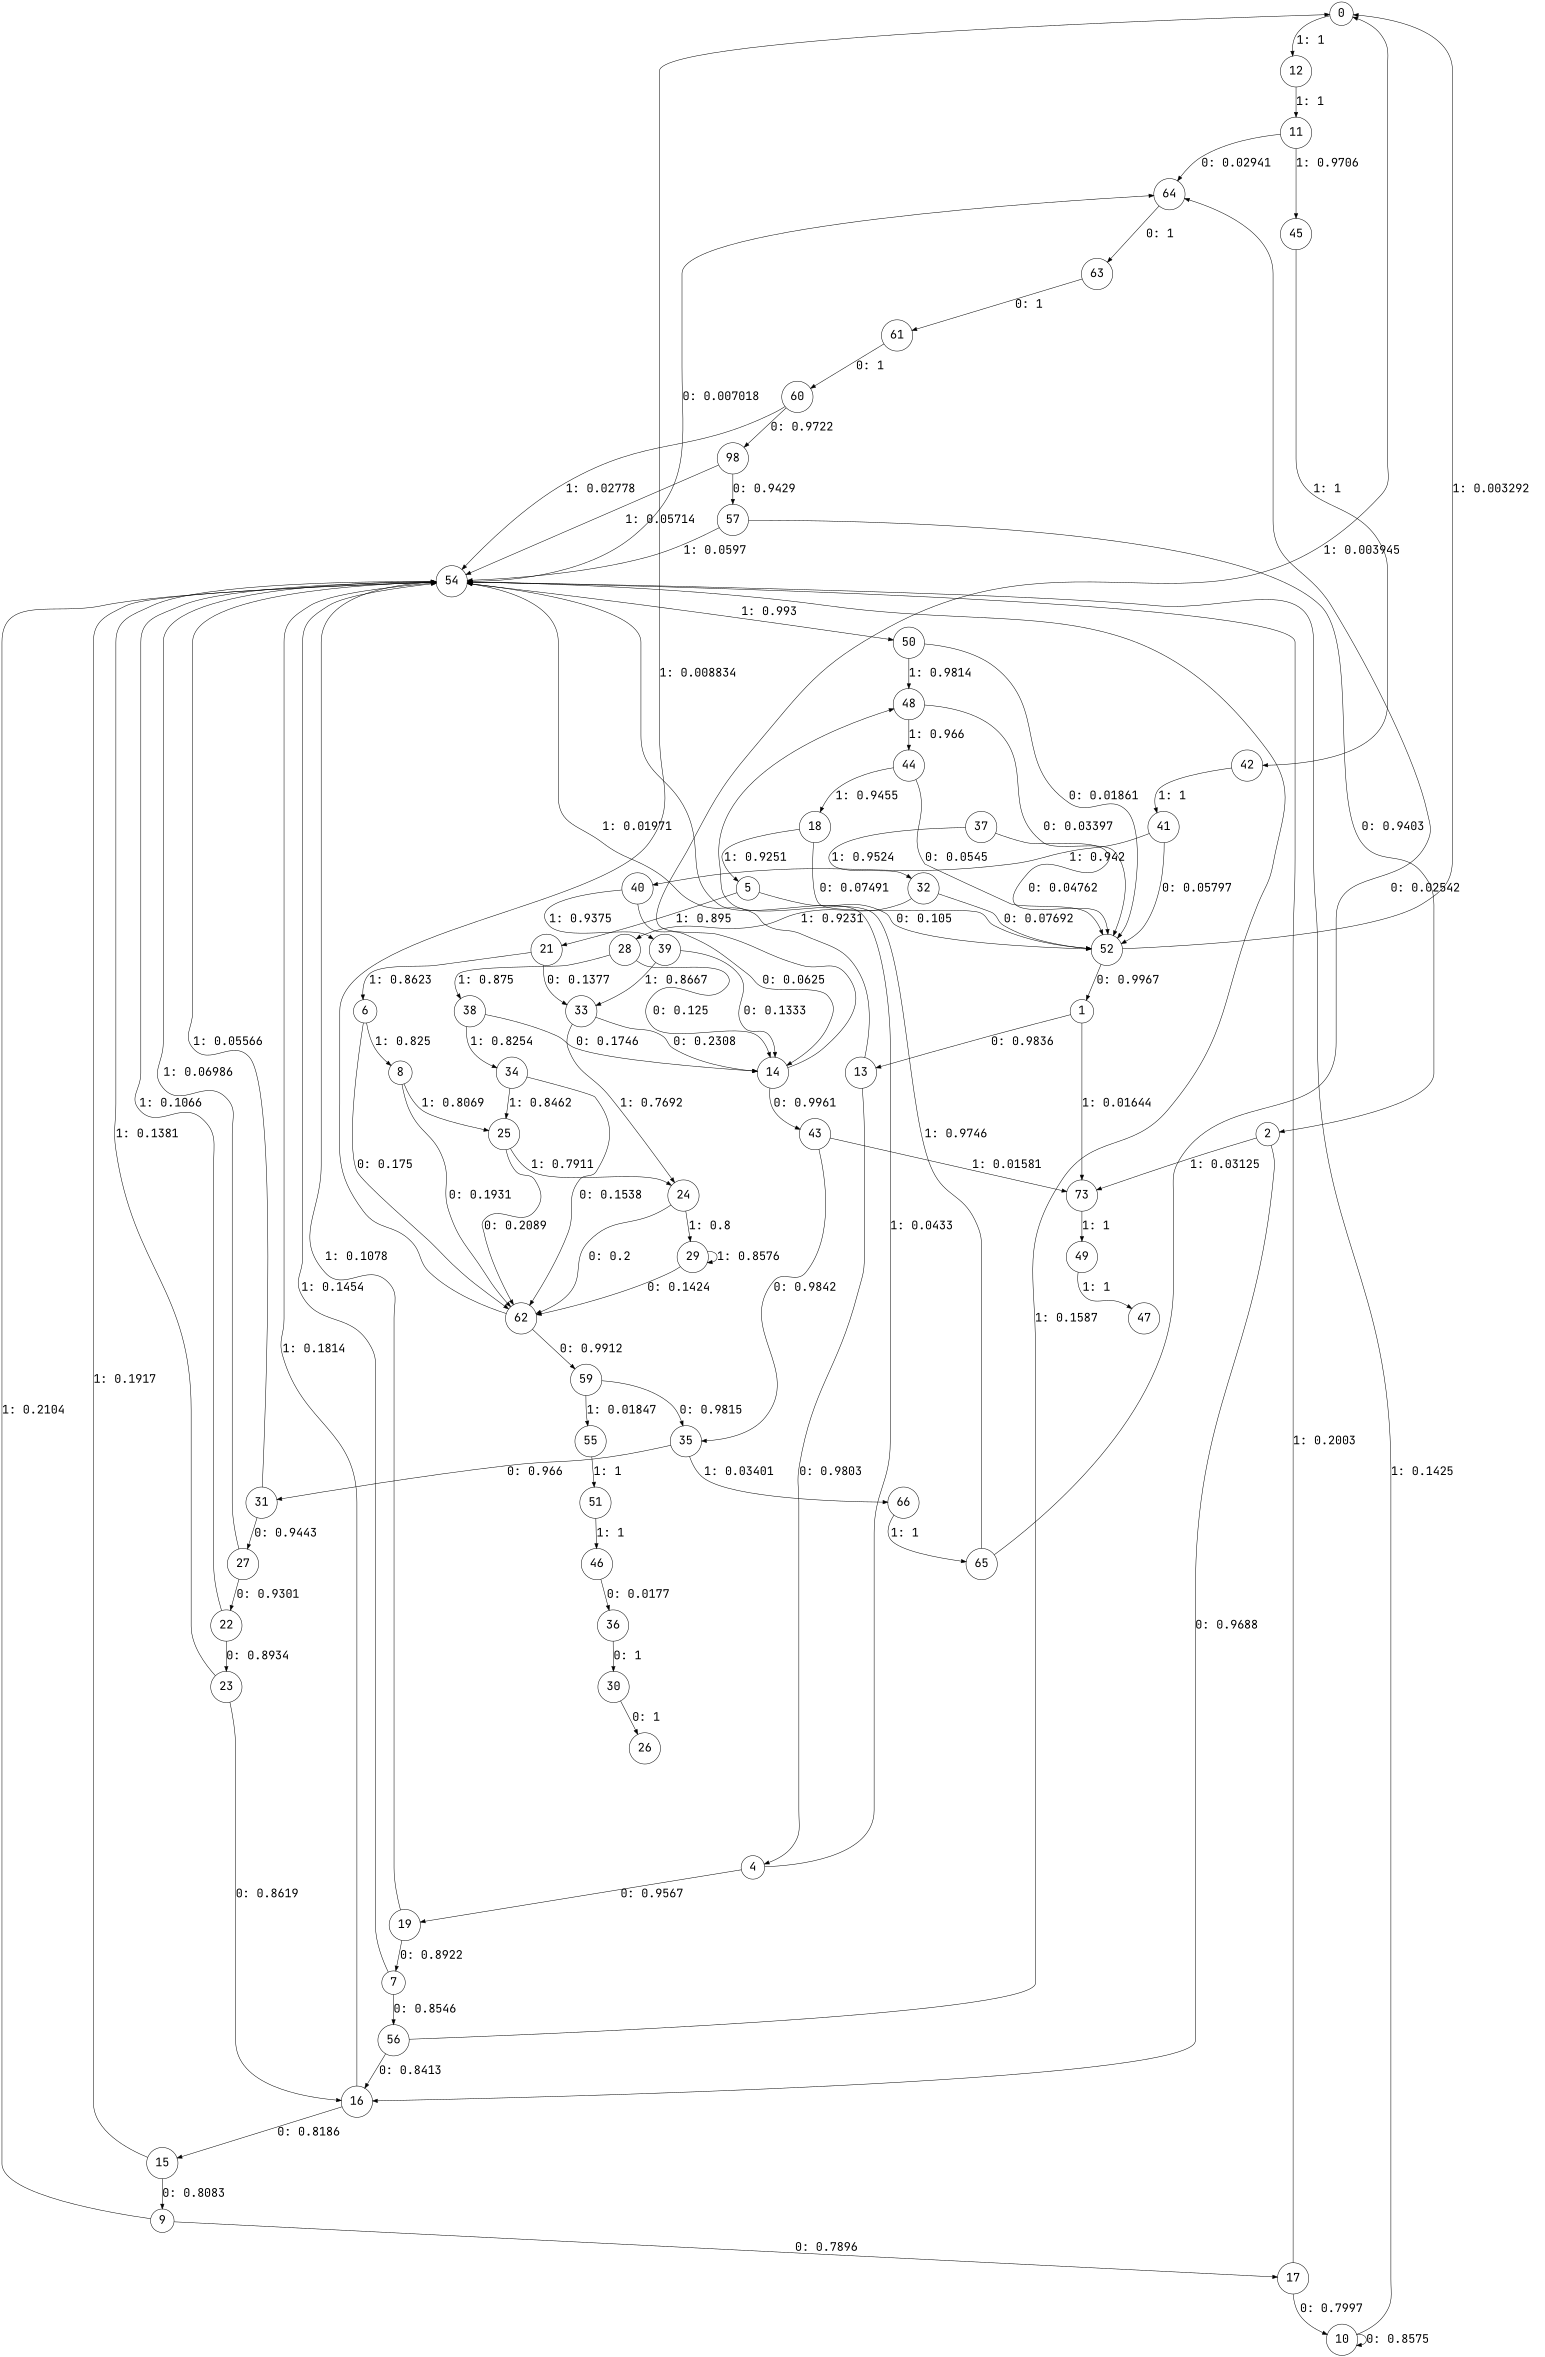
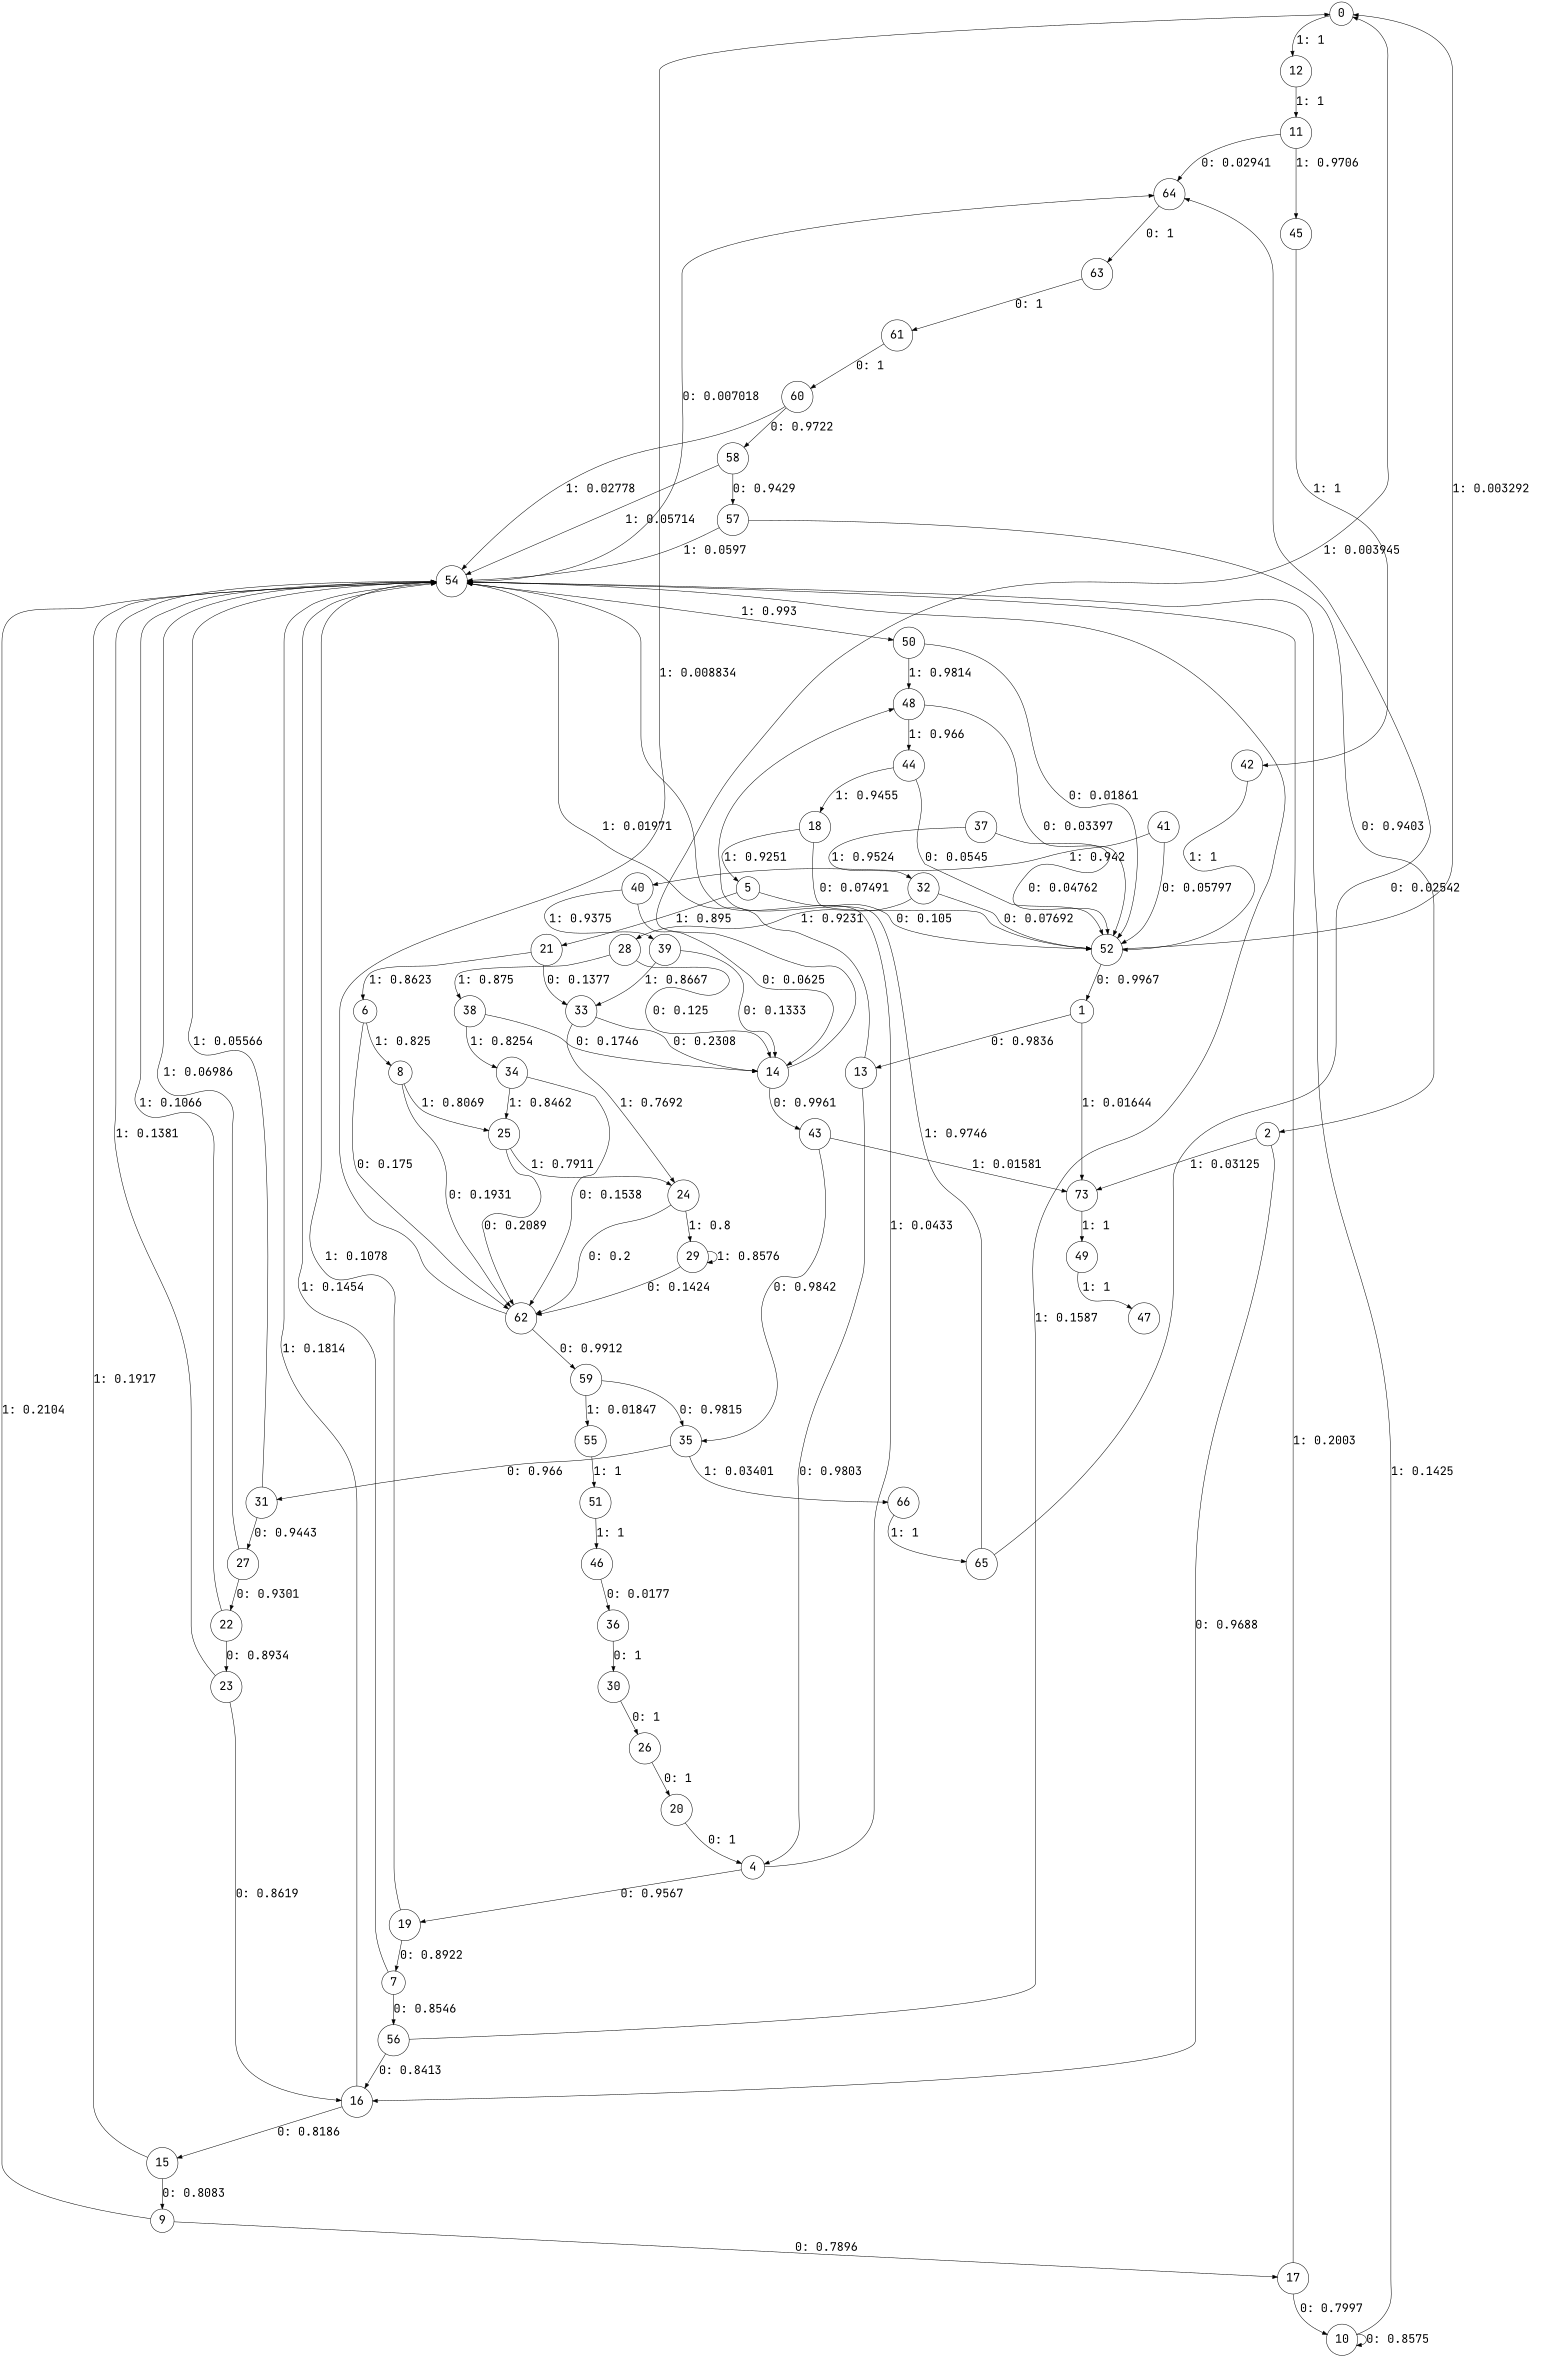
node "98": label "98" -> "58"
edge "42" -> "41": now "42" -> "52"
node "20": added
